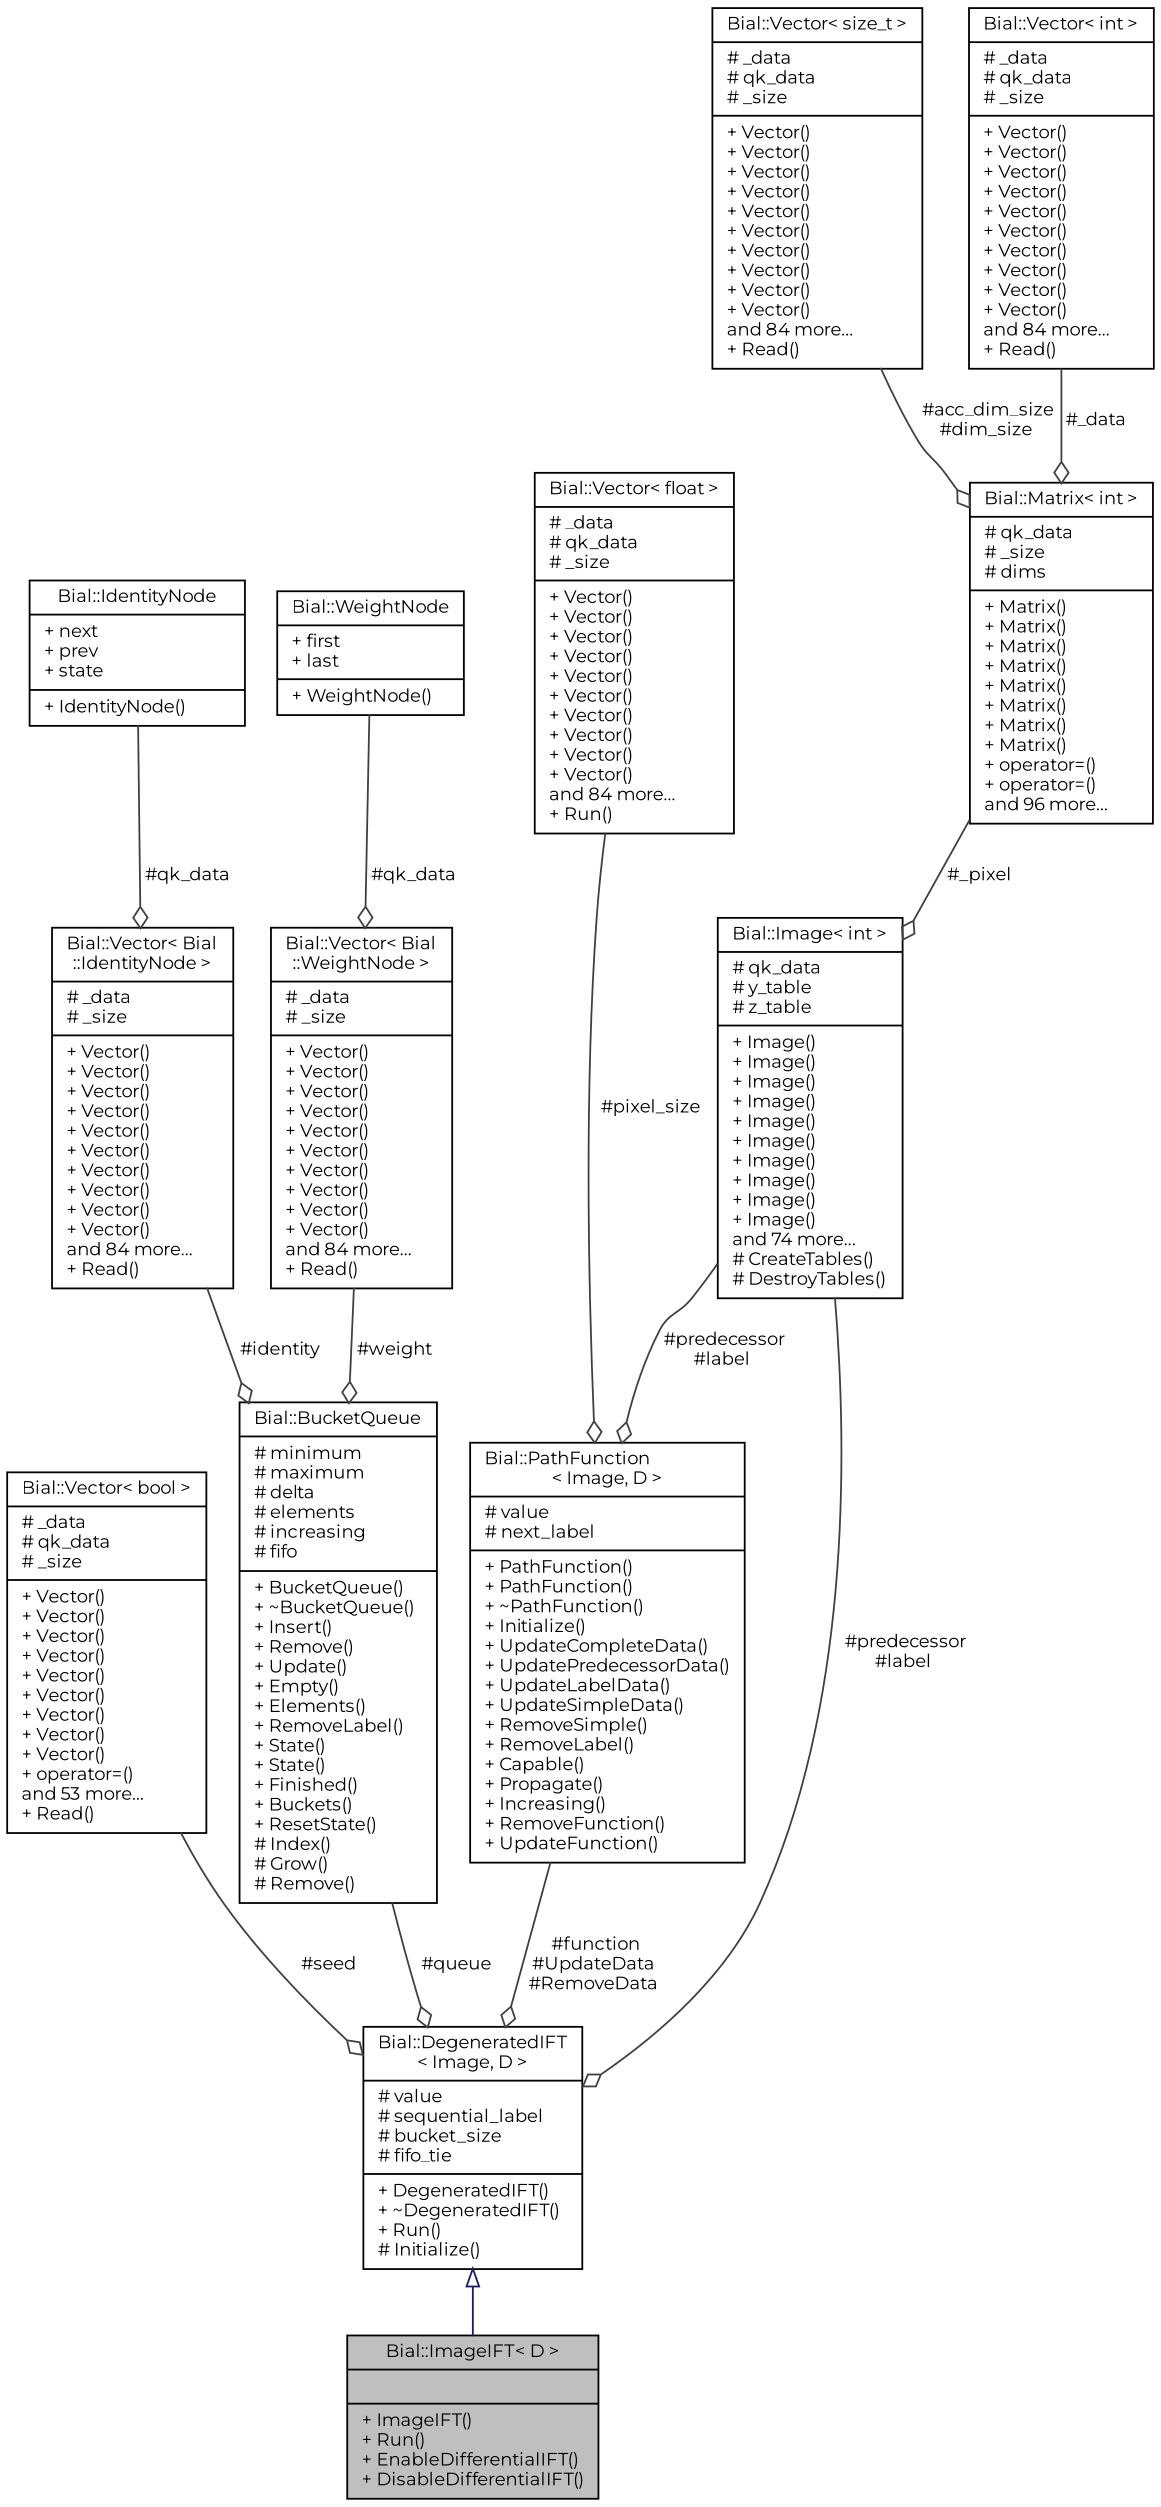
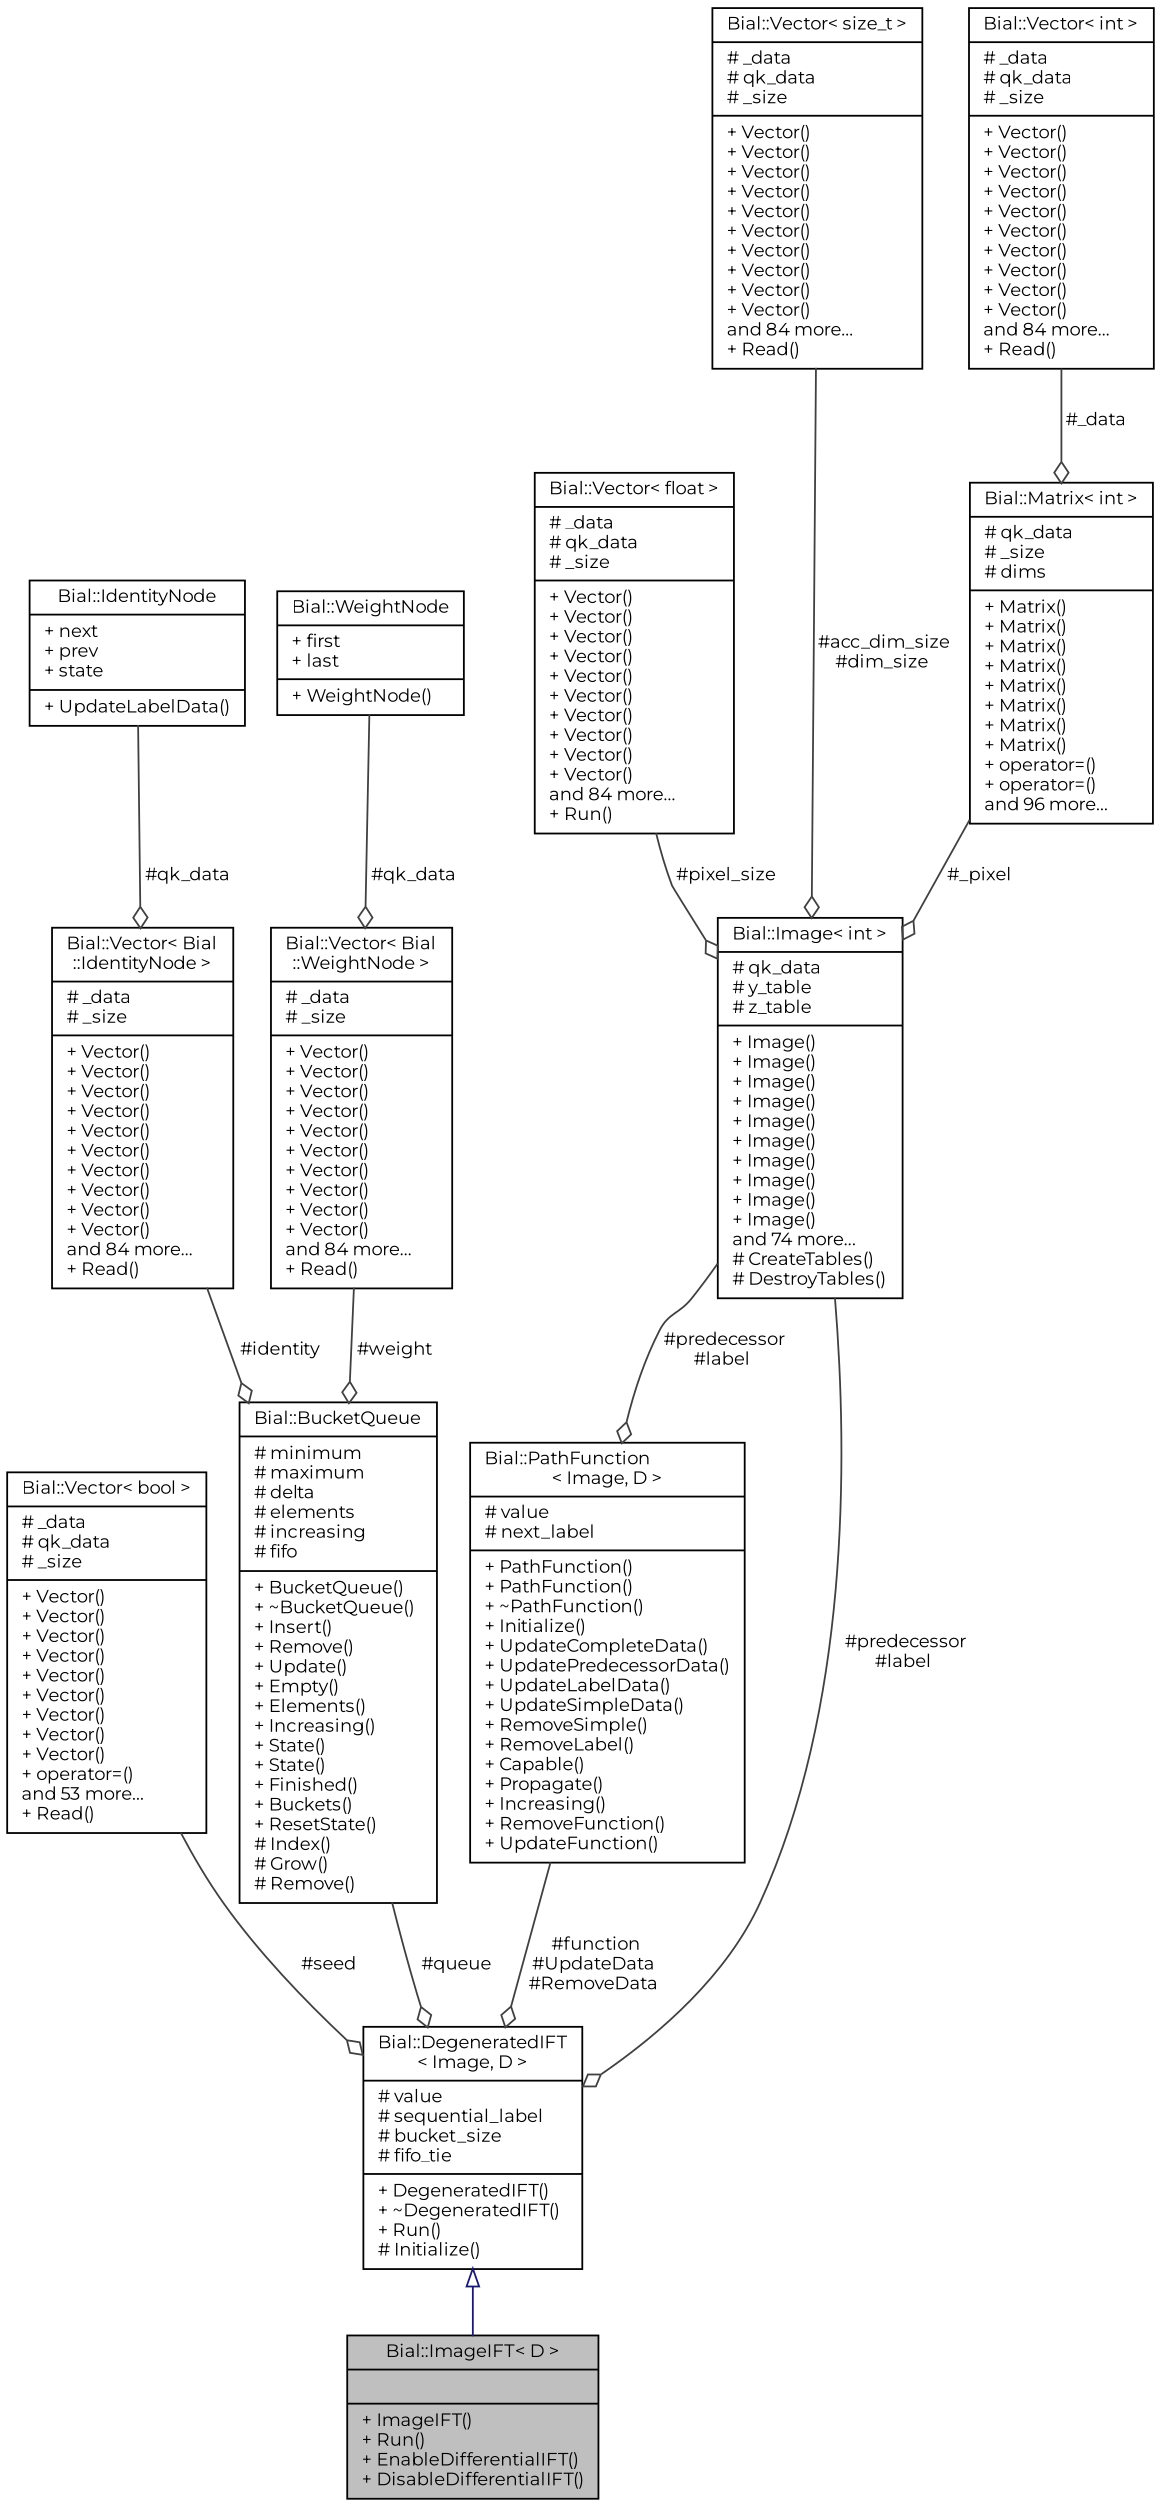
edge "Bial::Vector< size_t >" -> "Bial::Matrix< int >": now "Bial::Vector< size_t >" -> "Bial::Image< int >"
node "Bial::IdentityNode": text "+ IdentityNode()" -> "+ UpdateLabelData()"
edge "Bial::Vector< float >" -> "Bial::PathFunction": now "Bial::Vector< float >" -> "Bial::Image< int >"
node "Bial::BucketQueue": text "+ RemoveLabel()" -> "+ Increasing()"
